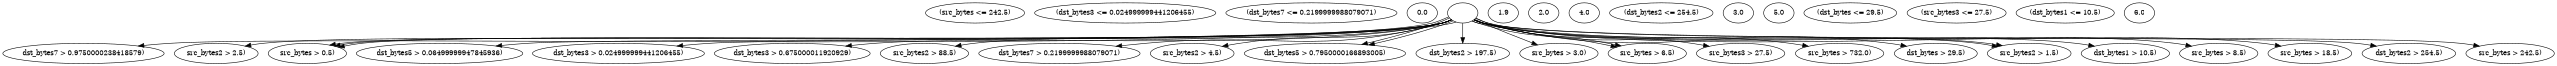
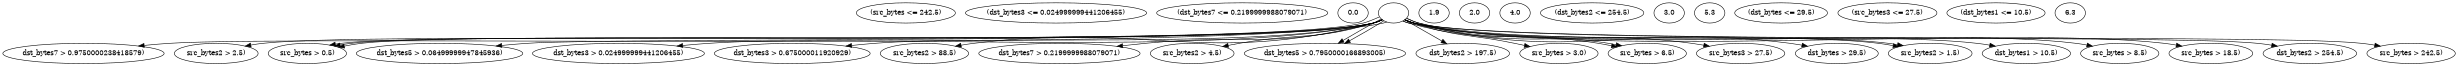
node "5.0": label "5.0" -> "5.3"
node "6.0": label "6.0" -> "6.3"
node "src_bytes > 732.0)": removed
